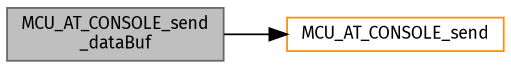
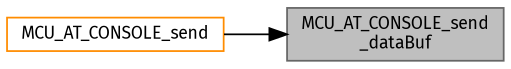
edge "MCU_AT_CONSOLE_send _dataBuf" -> "MCU_AT_CONSOLE_send": reversed
